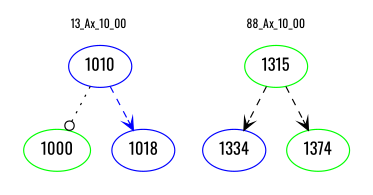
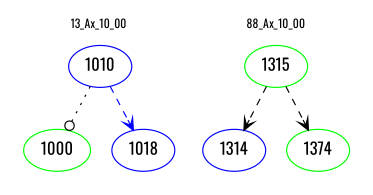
node "1334": label "1334" -> "1314"
